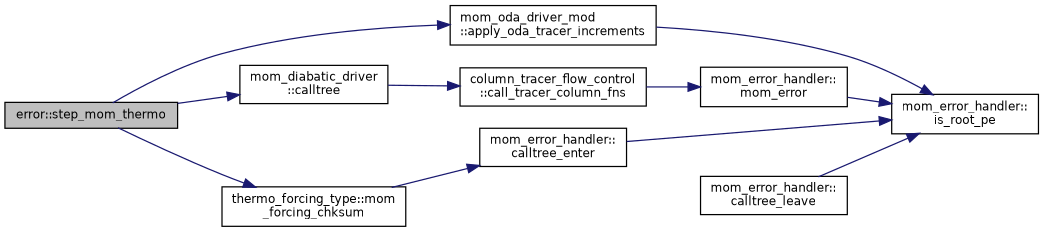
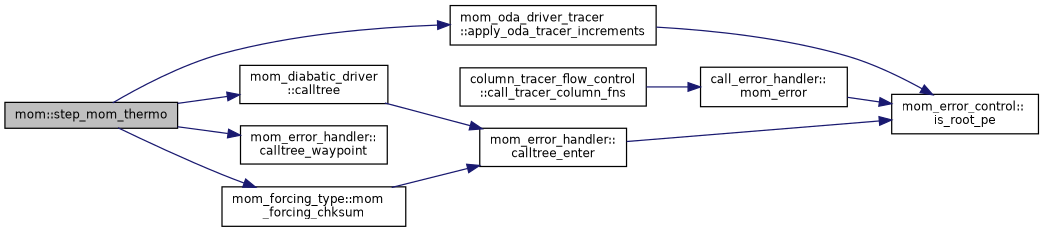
node "mom_oda_driver_mod ::apply_oda_tracer_increments": label "mom_oda_driver_mod ::apply_oda_tracer_increments" -> "mom_oda_driver_tracer ::apply_oda_tracer_increments"
edge "mom_diabatic_driver ::calltree" -> "column_tracer_flow_control ::call_tracer_column_fns": now "mom_diabatic_driver ::calltree" -> "mom_error_handler:: calltree_enter"
node "mom_error_handler:: mom_error": label "mom_error_handler:: mom_error" -> "call_error_handler:: mom_error"
node "mom_error_handler:: is_root_pe": label "mom_error_handler:: is_root_pe" -> "mom_error_control:: is_root_pe"
node "error::step_mom_thermo": label "error::step_mom_thermo" -> "mom::step_mom_thermo"
node "mom_error_handler:: calltree_waypoint": added
node "mom_error_handler:: calltree_leave": removed
node "thermo_forcing_type::mom _forcing_chksum": label "thermo_forcing_type::mom _forcing_chksum" -> "mom_forcing_type::mom _forcing_chksum"
